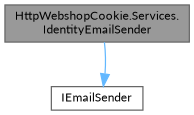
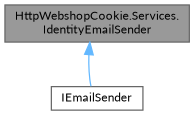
edge "HttpWebshopCookie.Services. IdentityEmailSender" -> "IEmailSender": reversed
